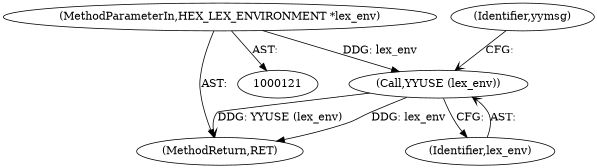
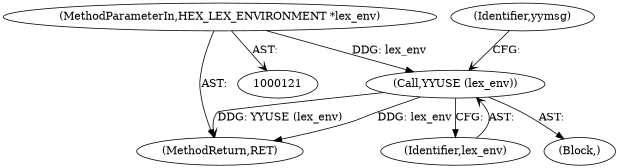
edge "(MethodParameterIn,HEX_LEX_ENVIRONMENT *lex_env)" -> "1000121": arrowhead normal -> vee
node "(Block,)": added
